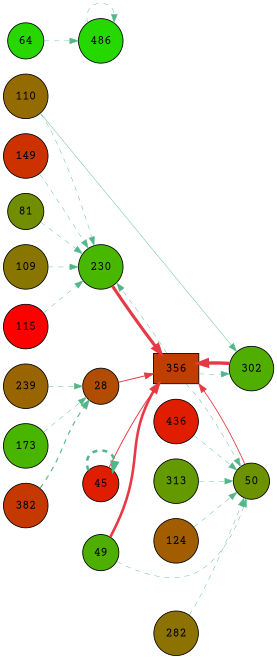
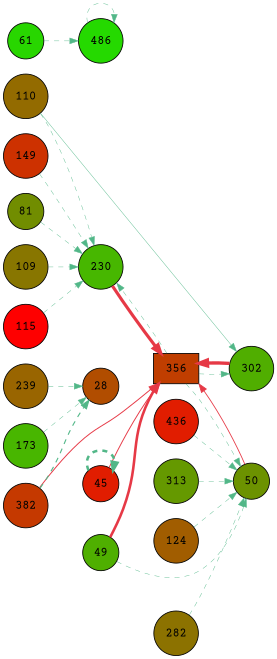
node "64": label "64" -> "61"
edge "28" -> "356": now "382" -> "356"
